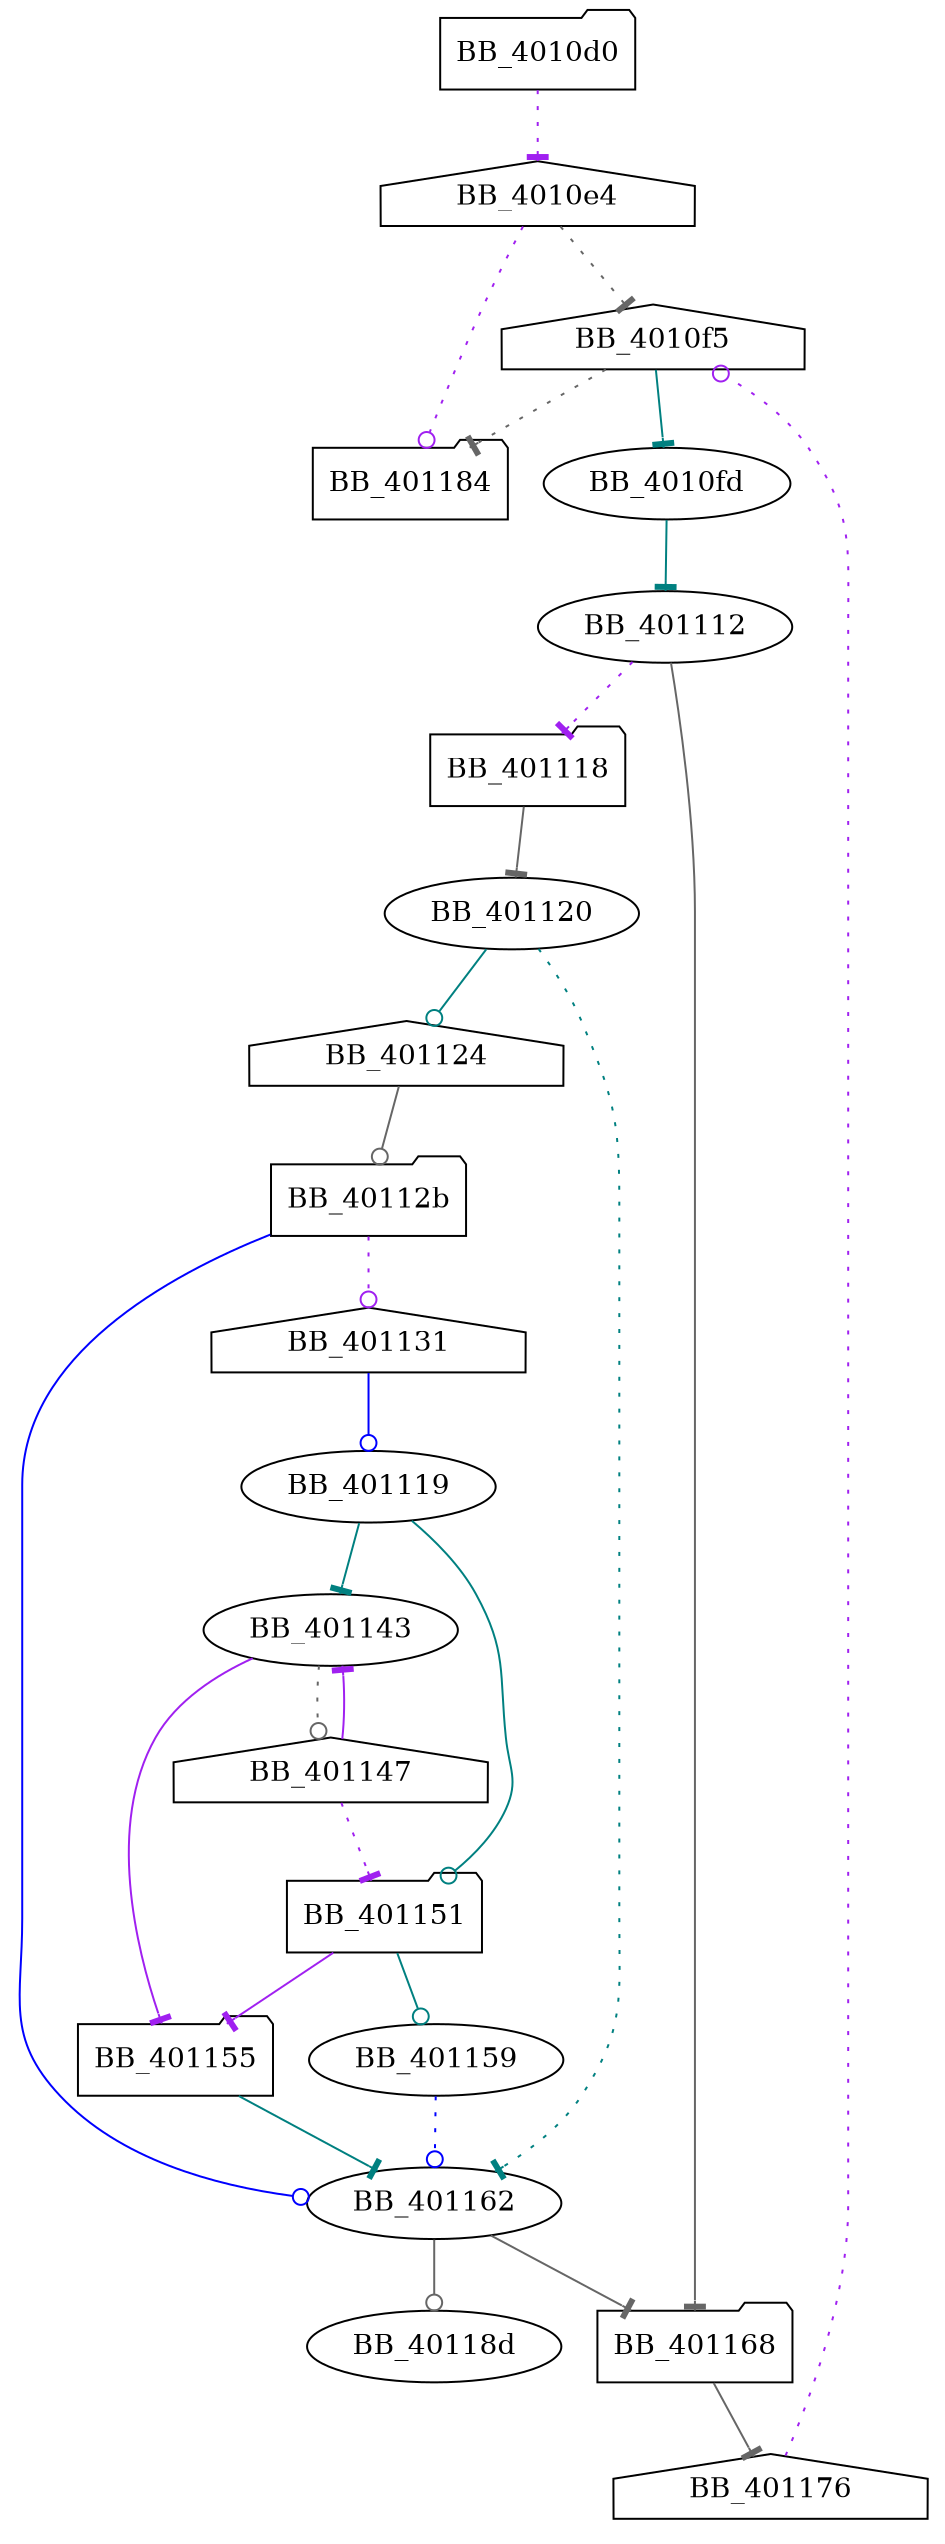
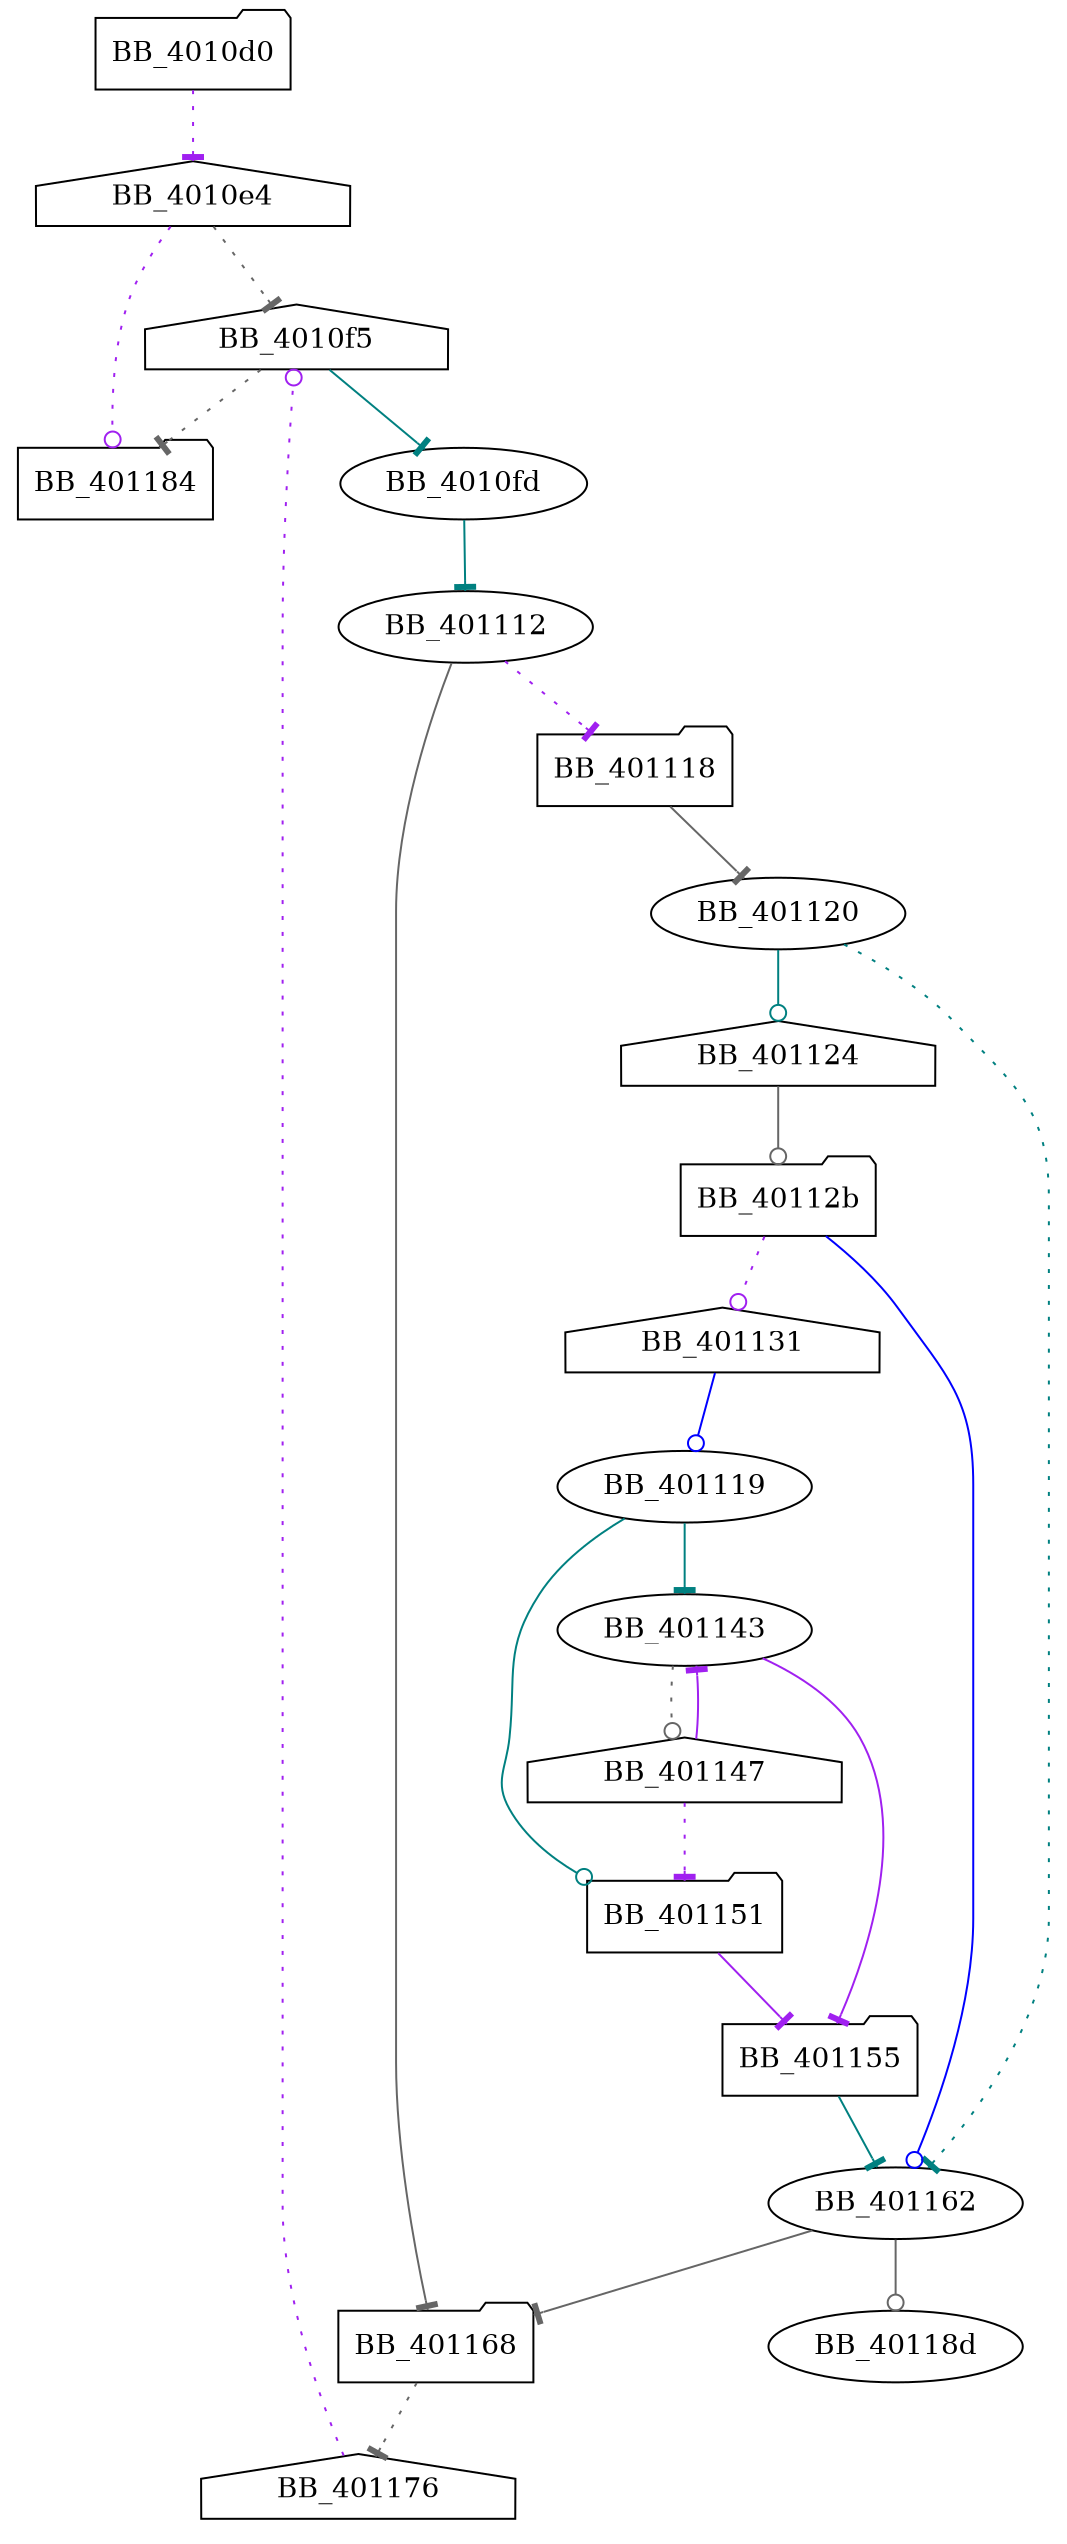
node "BB_401159": removed
edge "BB_401168" -> "BB_401176": style solid -> dotted
